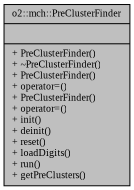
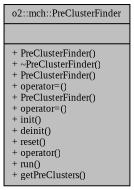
node "o2::mch::PreClusterFinder": text "+ loadDigits()" -> "+ operator()"
